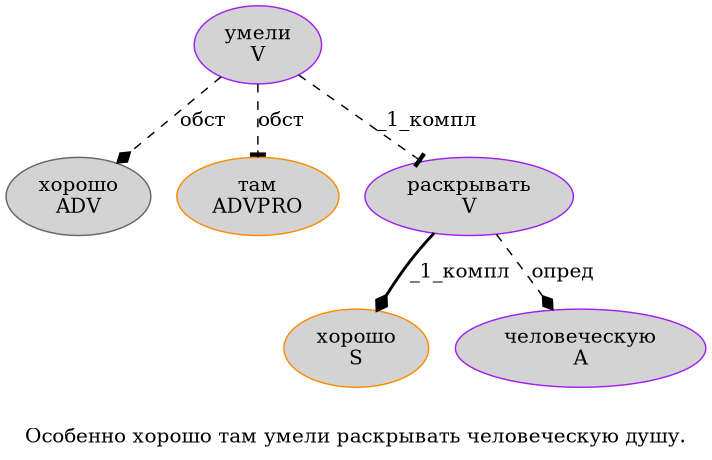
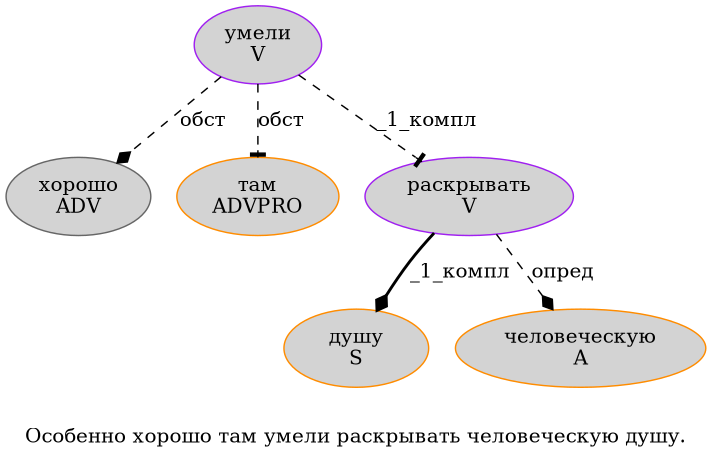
node "хорошо S": label "хорошо S" -> "душу S"
node "человеческую A": color purple -> darkorange
